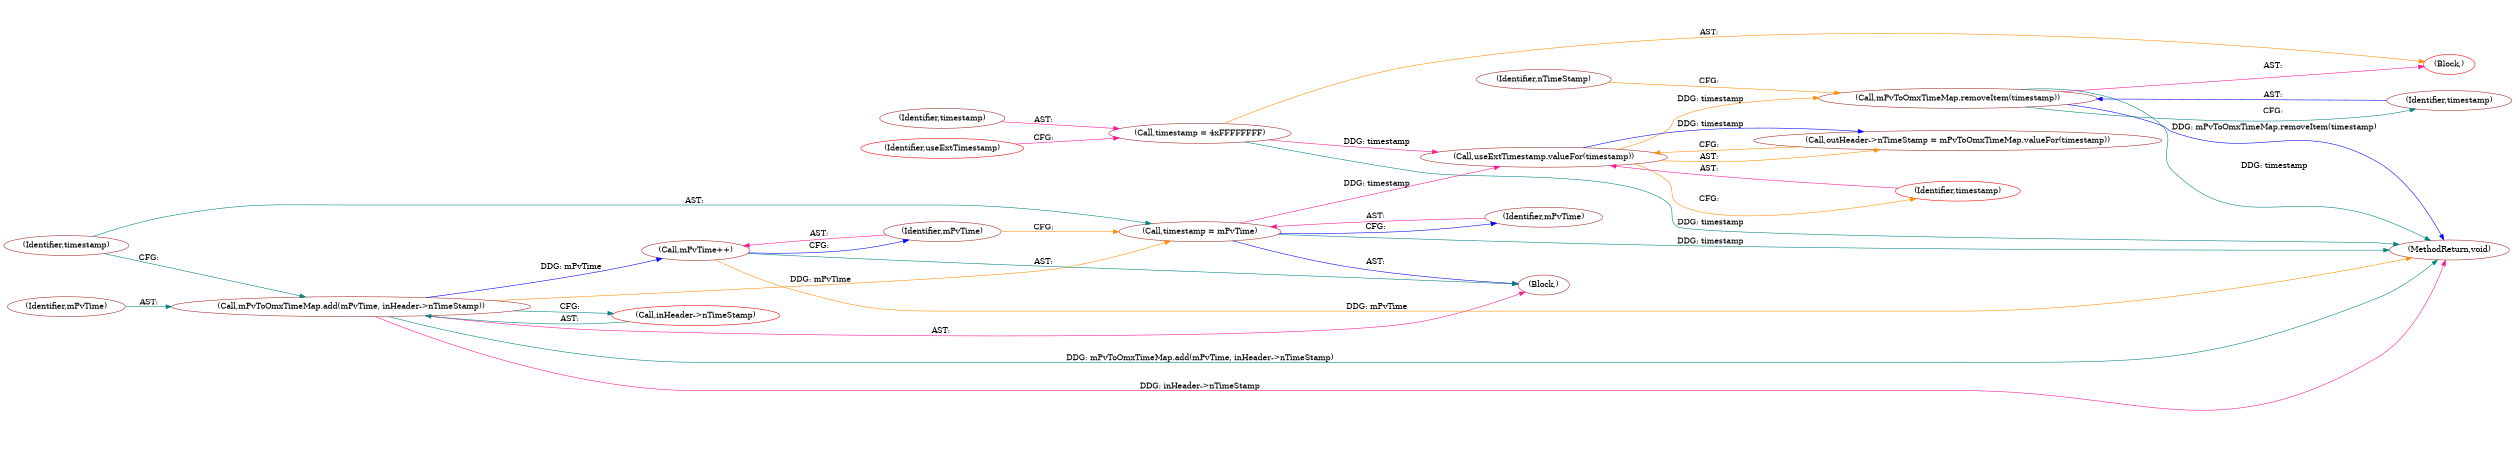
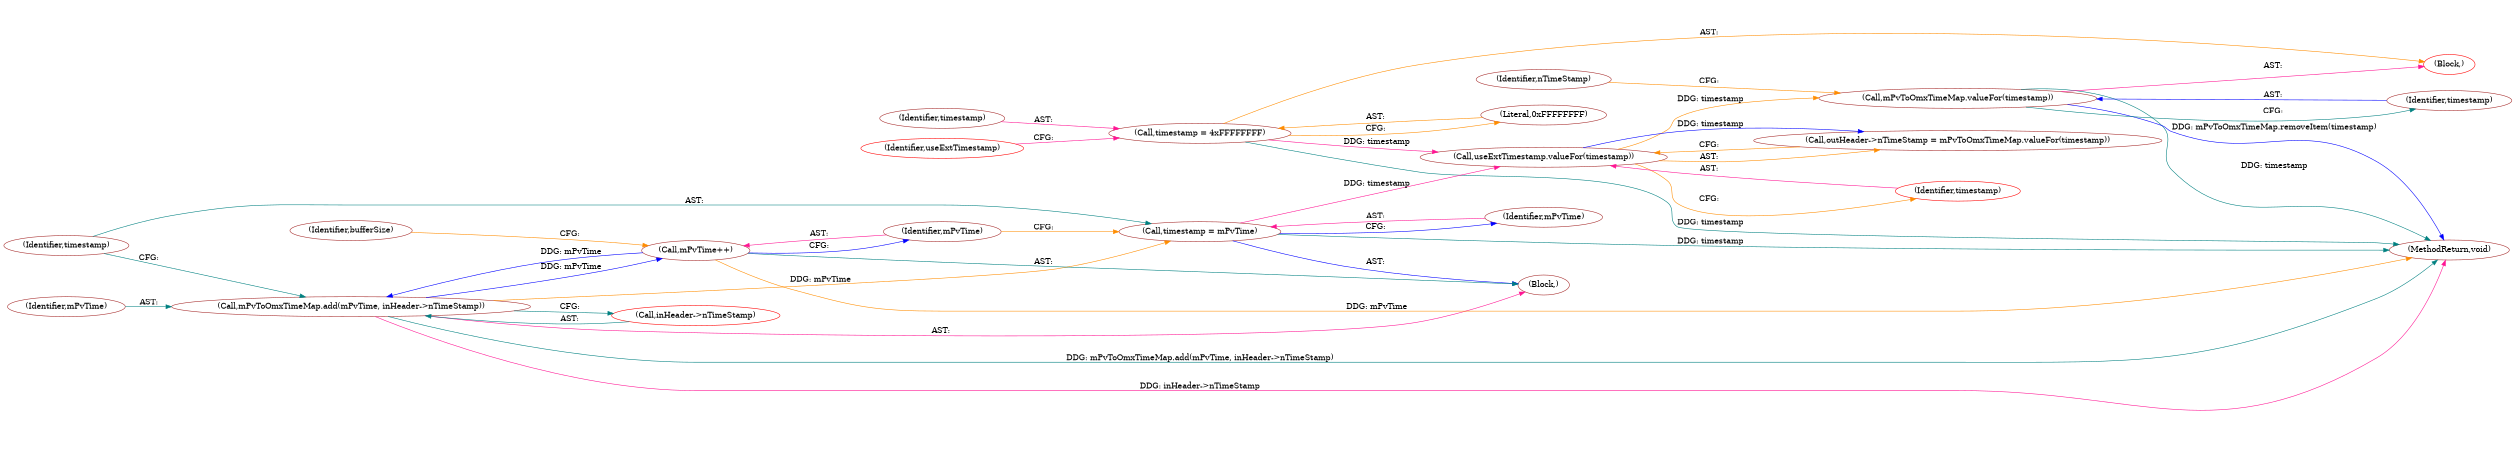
node "(Call,mPvToOmxTimeMap.removeItem(timestamp))": label "(Call,mPvToOmxTimeMap.removeItem(timestamp))" -> "(Call,mPvToOmxTimeMap.valueFor(timestamp))"
node "(Literal,0xFFFFFFFF)": added
node "(Identifier,bufferSize)": added
edge "(Call,mPvTime++)" -> "(Call,mPvToOmxTimeMap.add(mPvTime, inHeader->nTimeStamp))": added, label "DDG: mPvTime"
